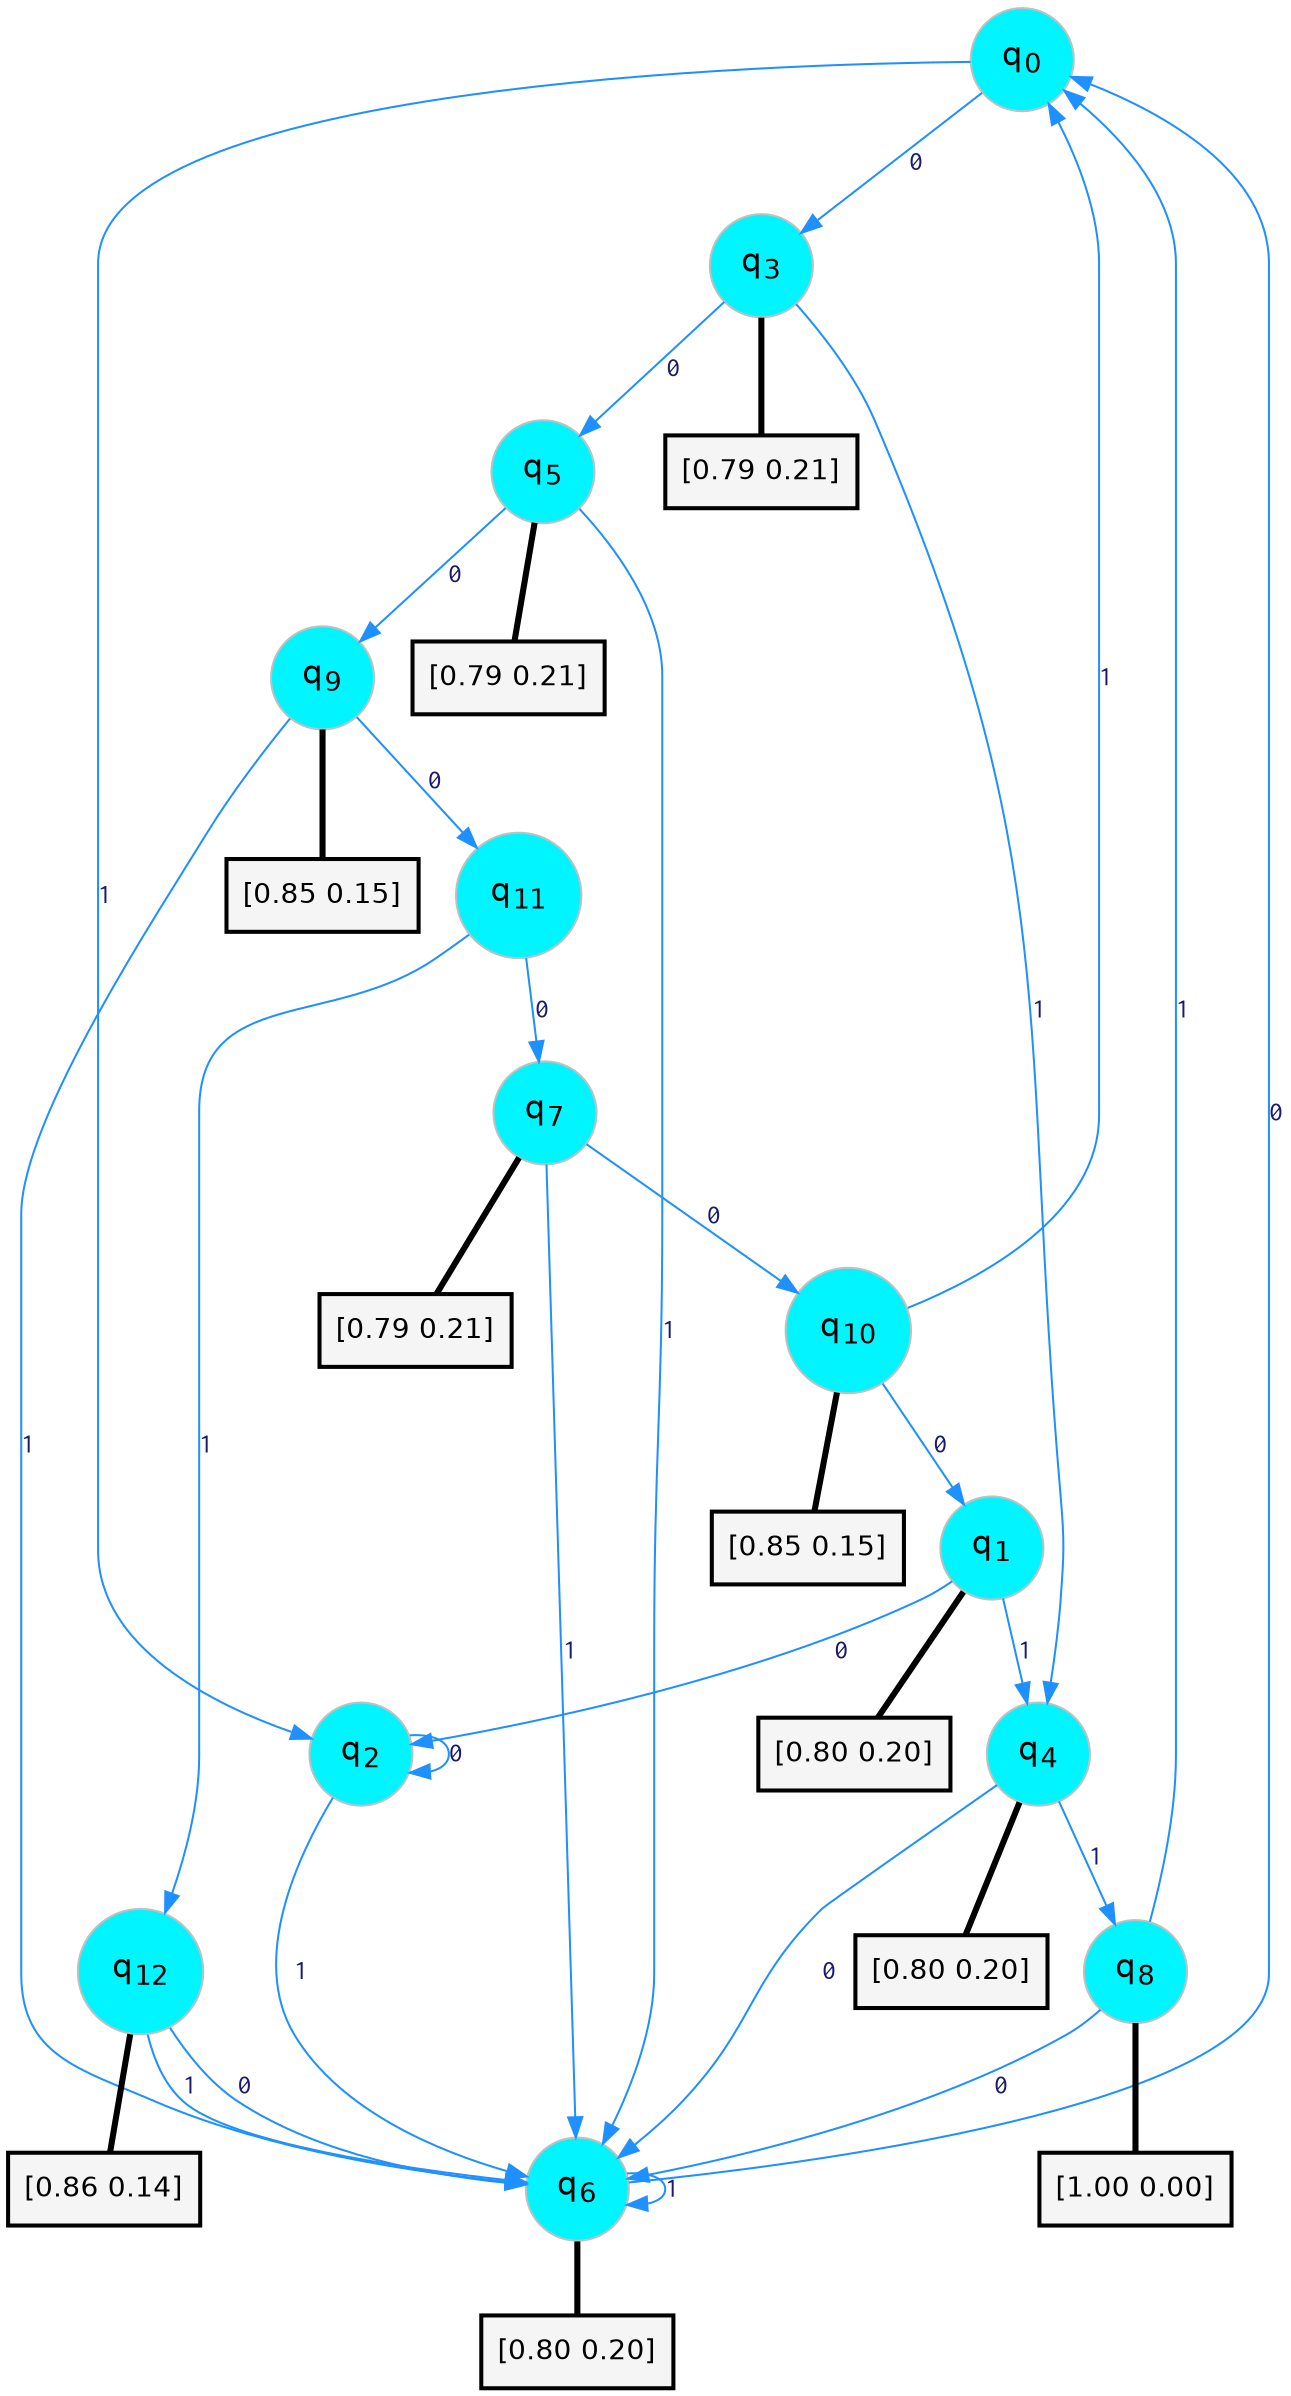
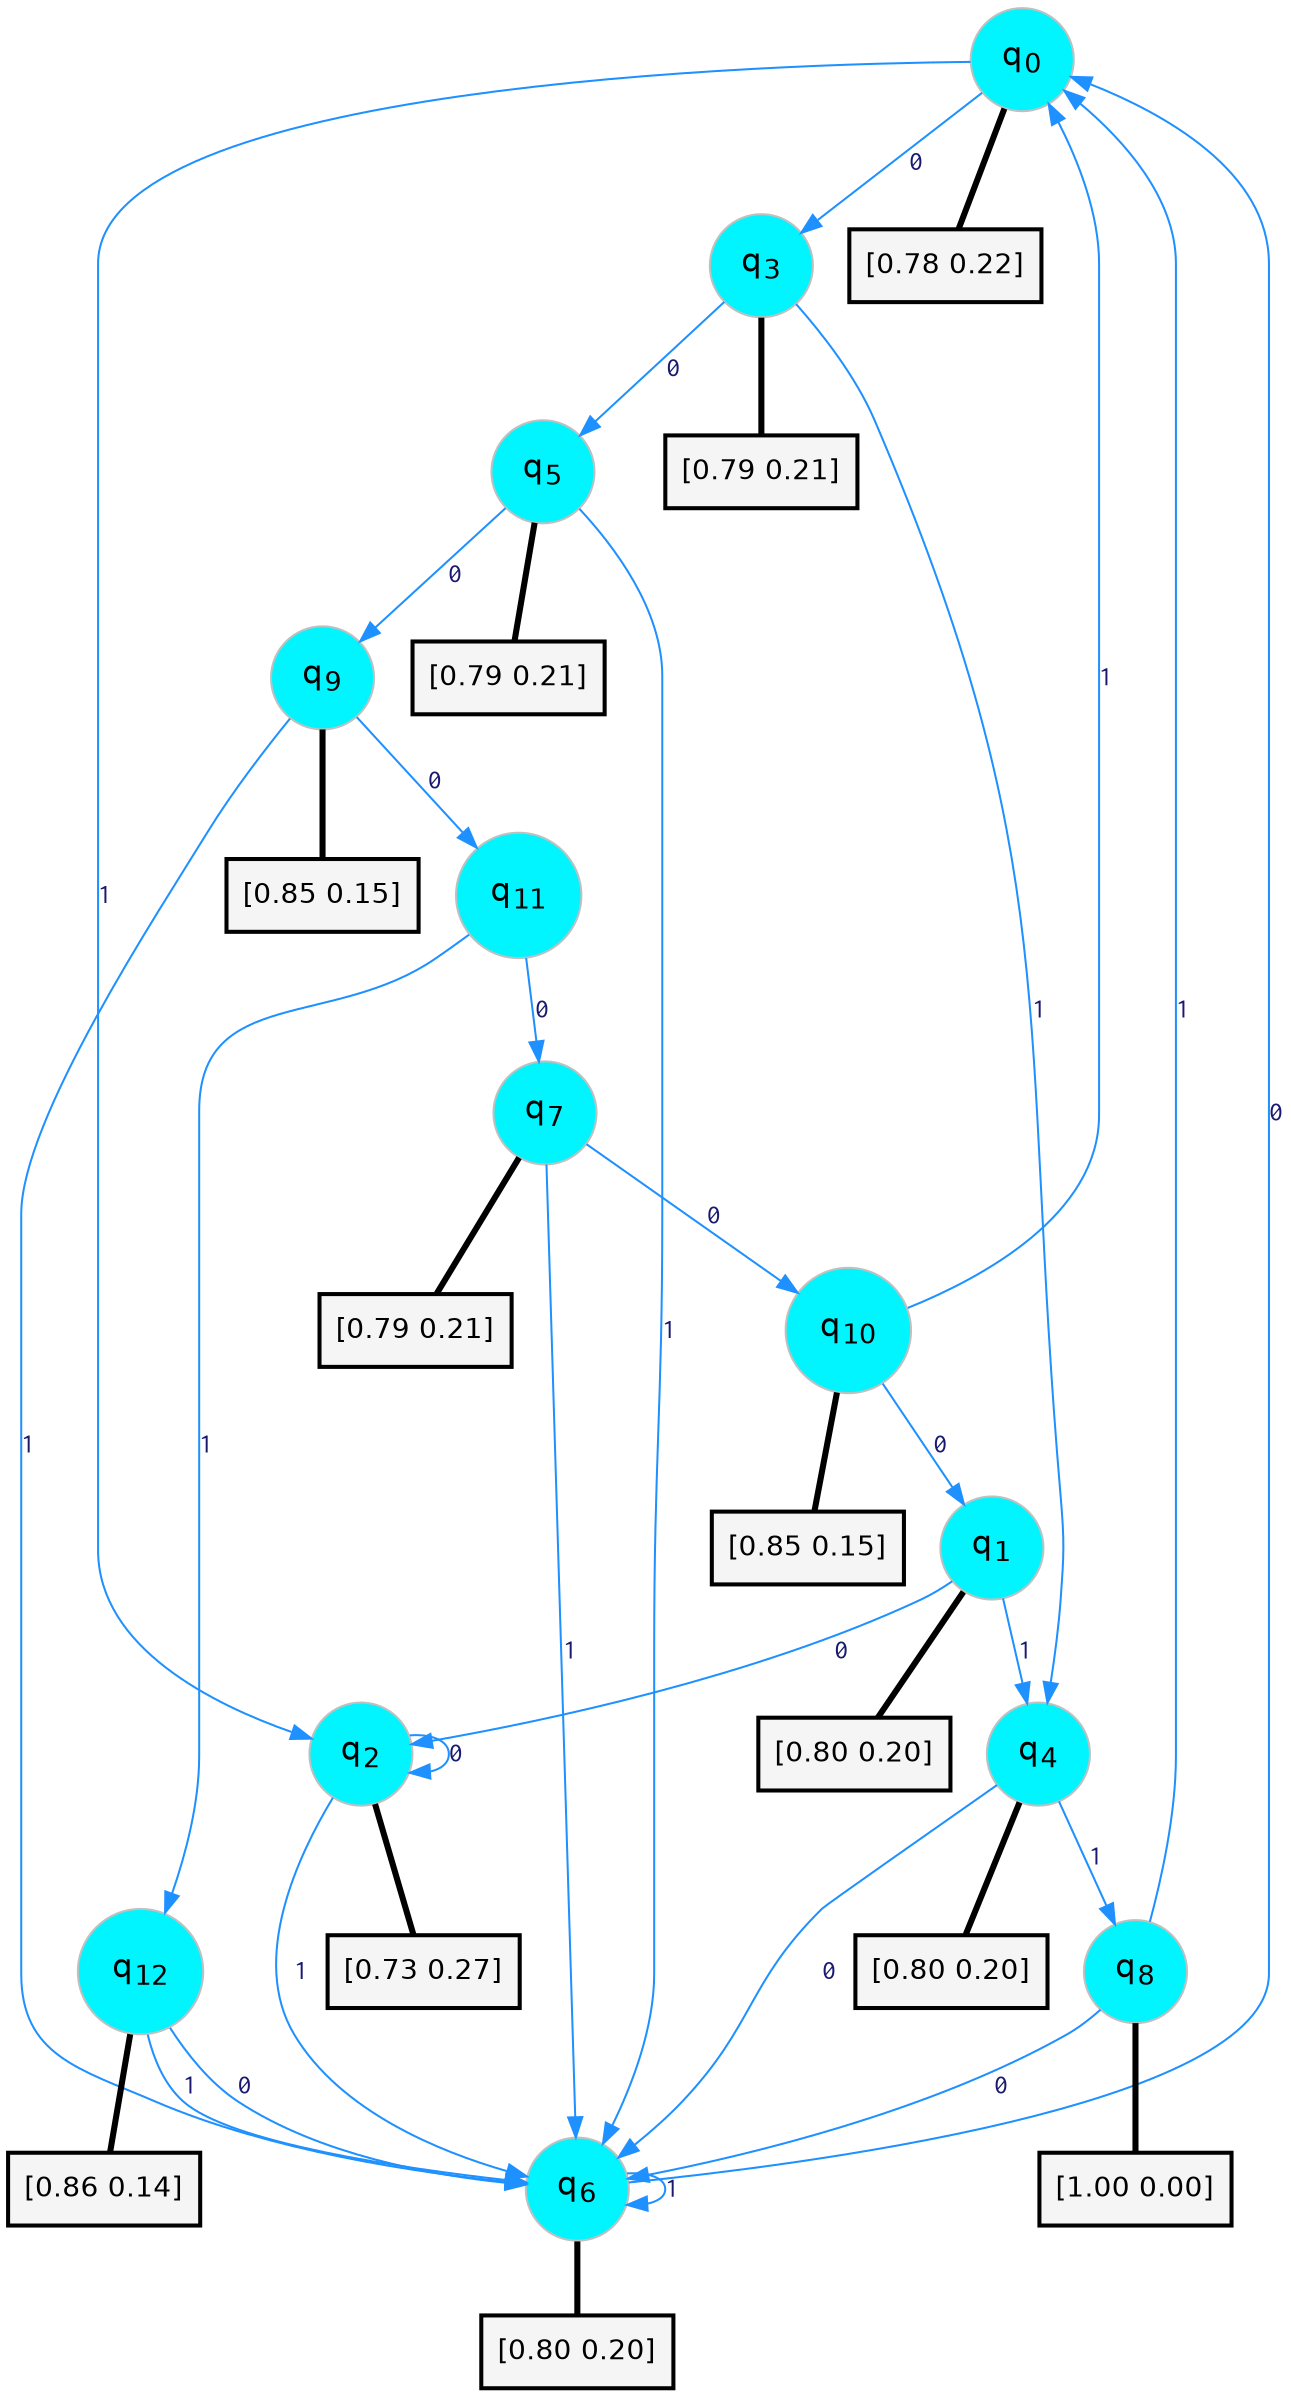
node "[0.78 0.22]": added
node "[0.73 0.27]": added
